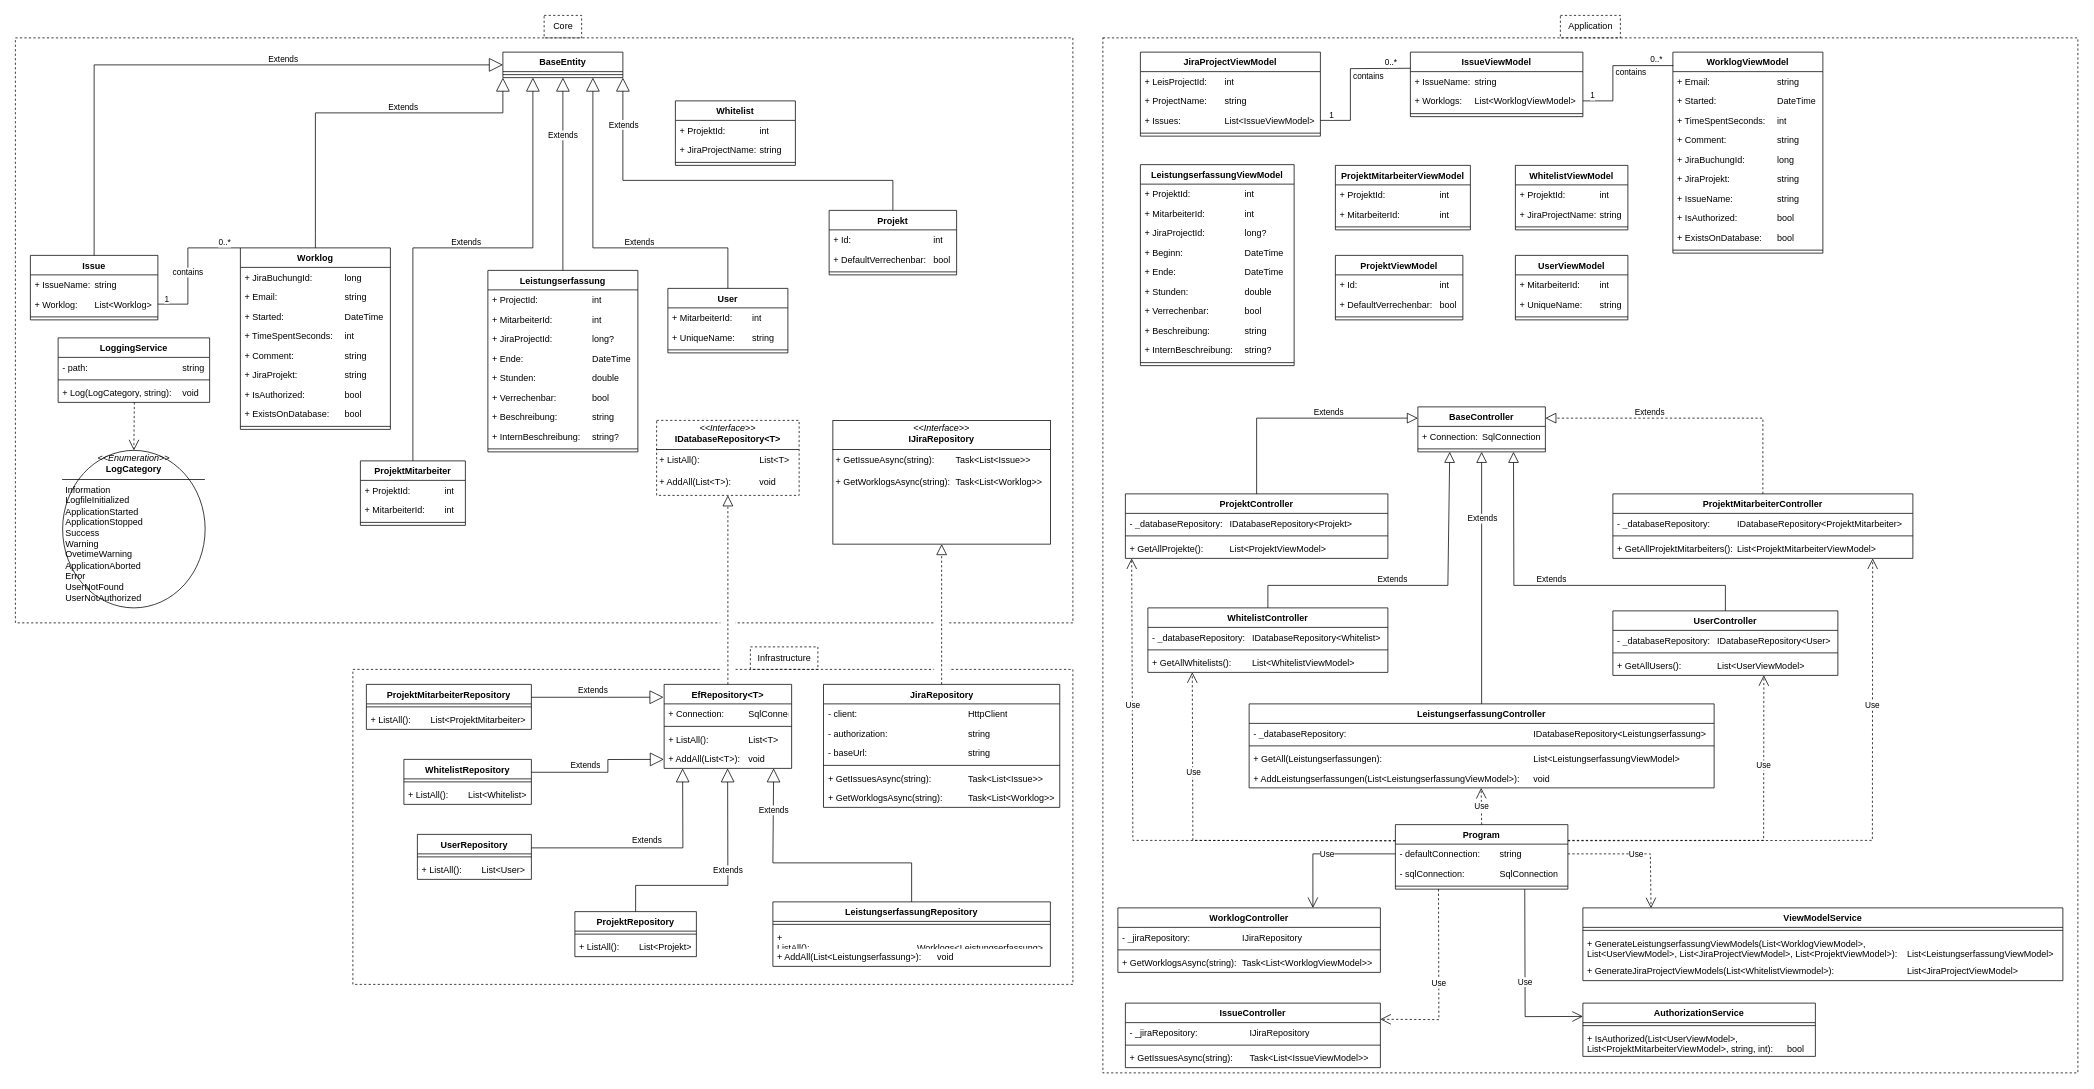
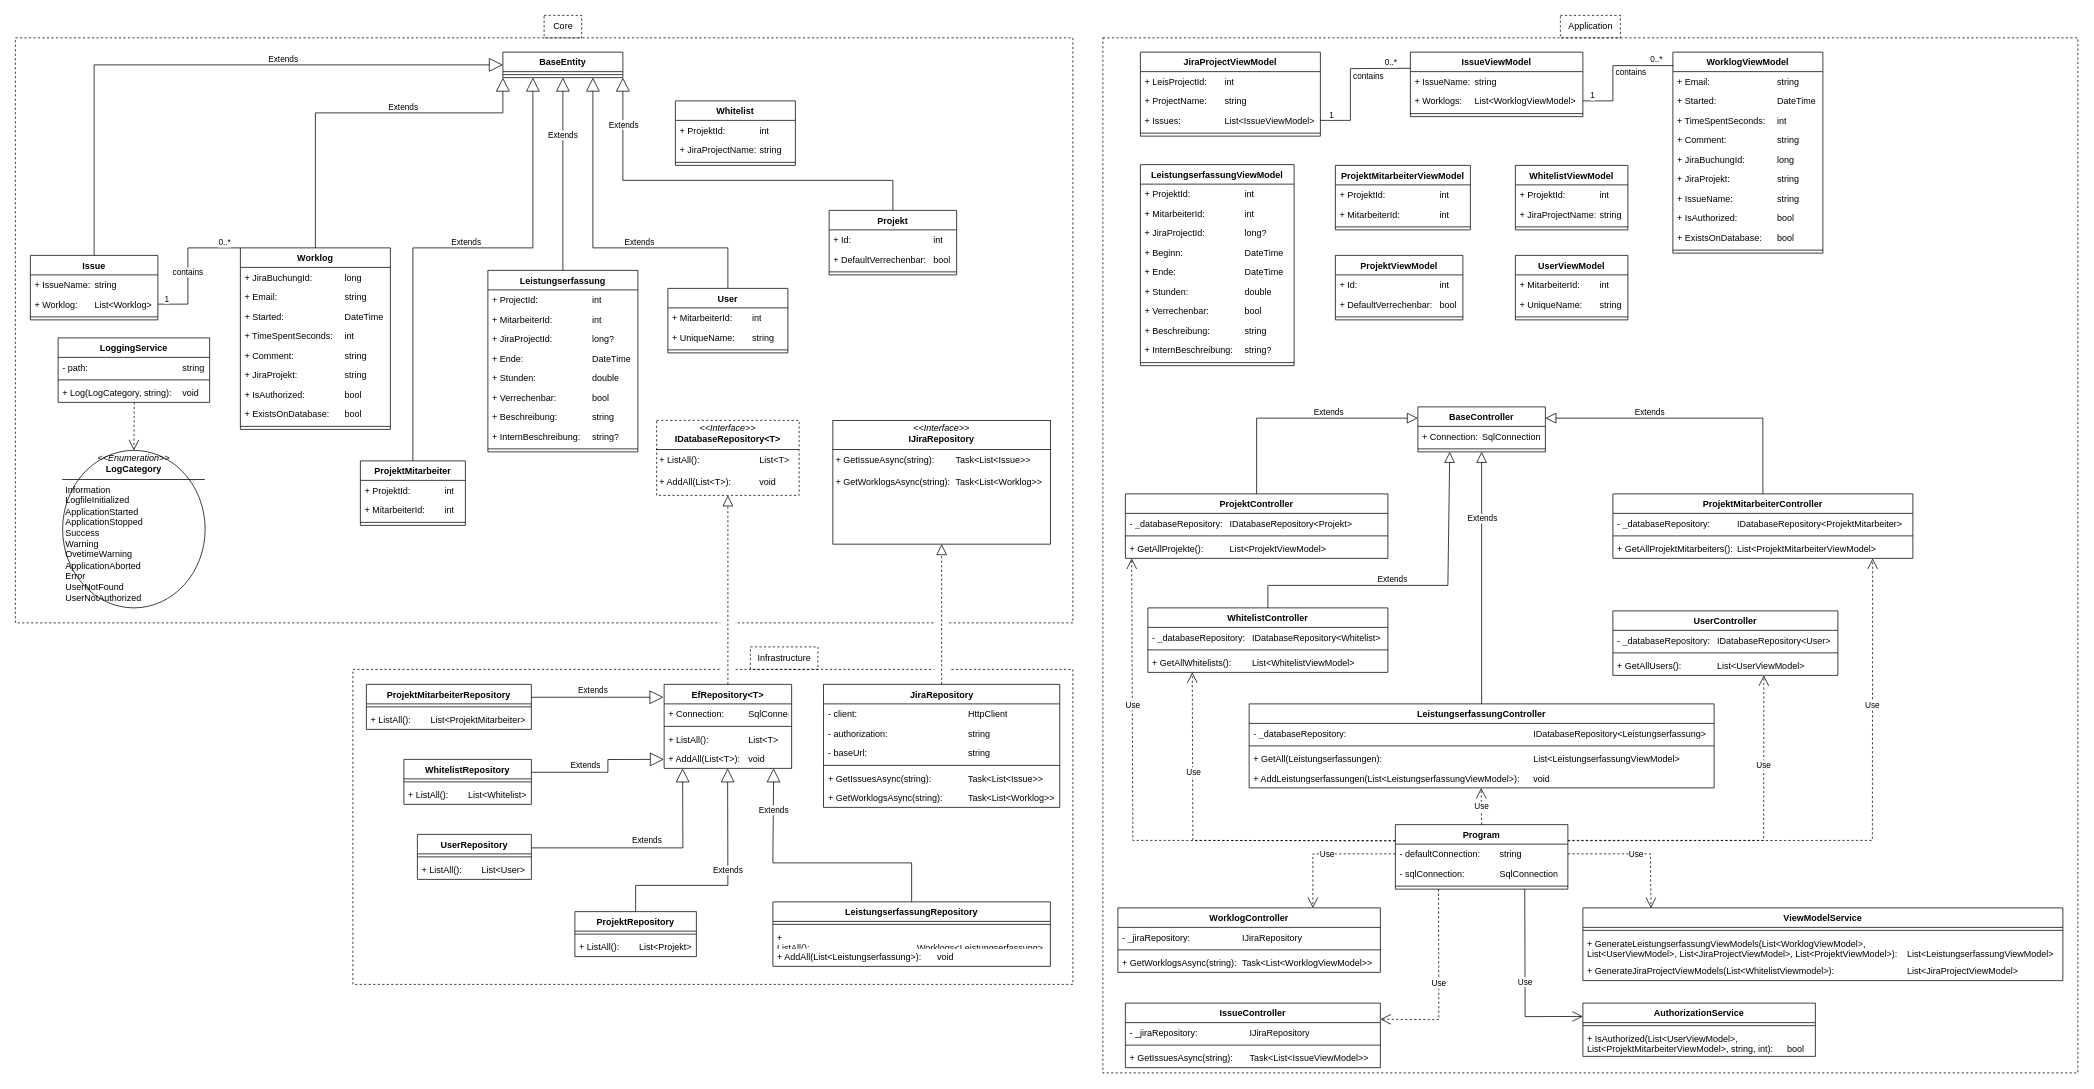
edge "ProjektMitarbeiterController" -> "BaseController": style dashed -> solid
edge "UserController" -> "BaseController": removed, label "Extends"
edge "- defaultConnection: string" -> "WorklogController": style solid -> dashed
